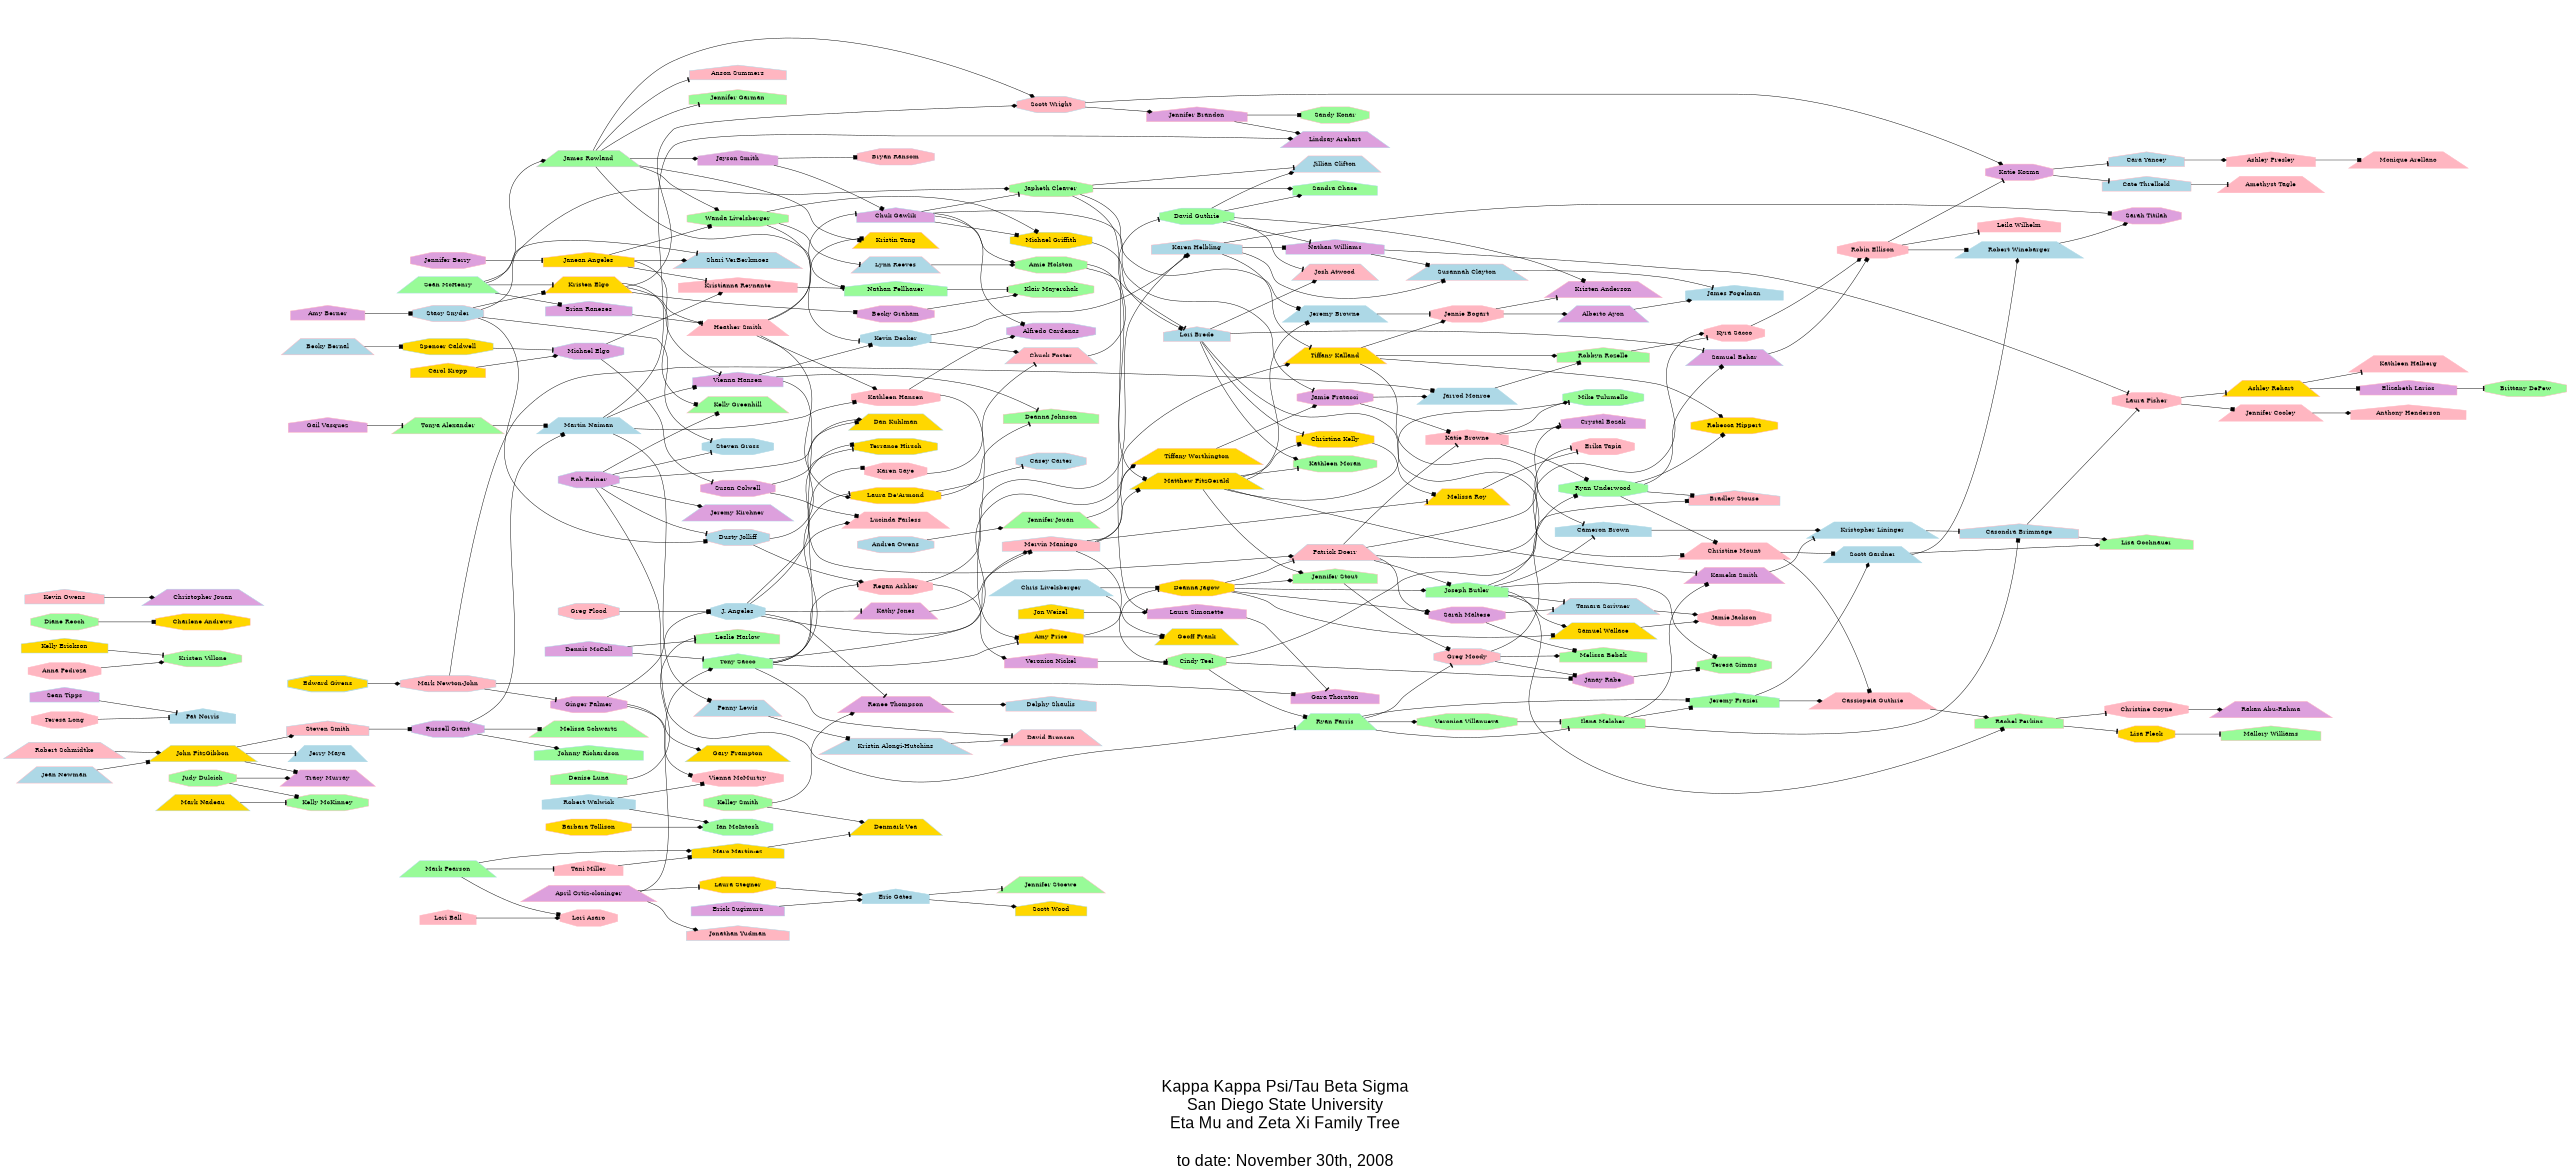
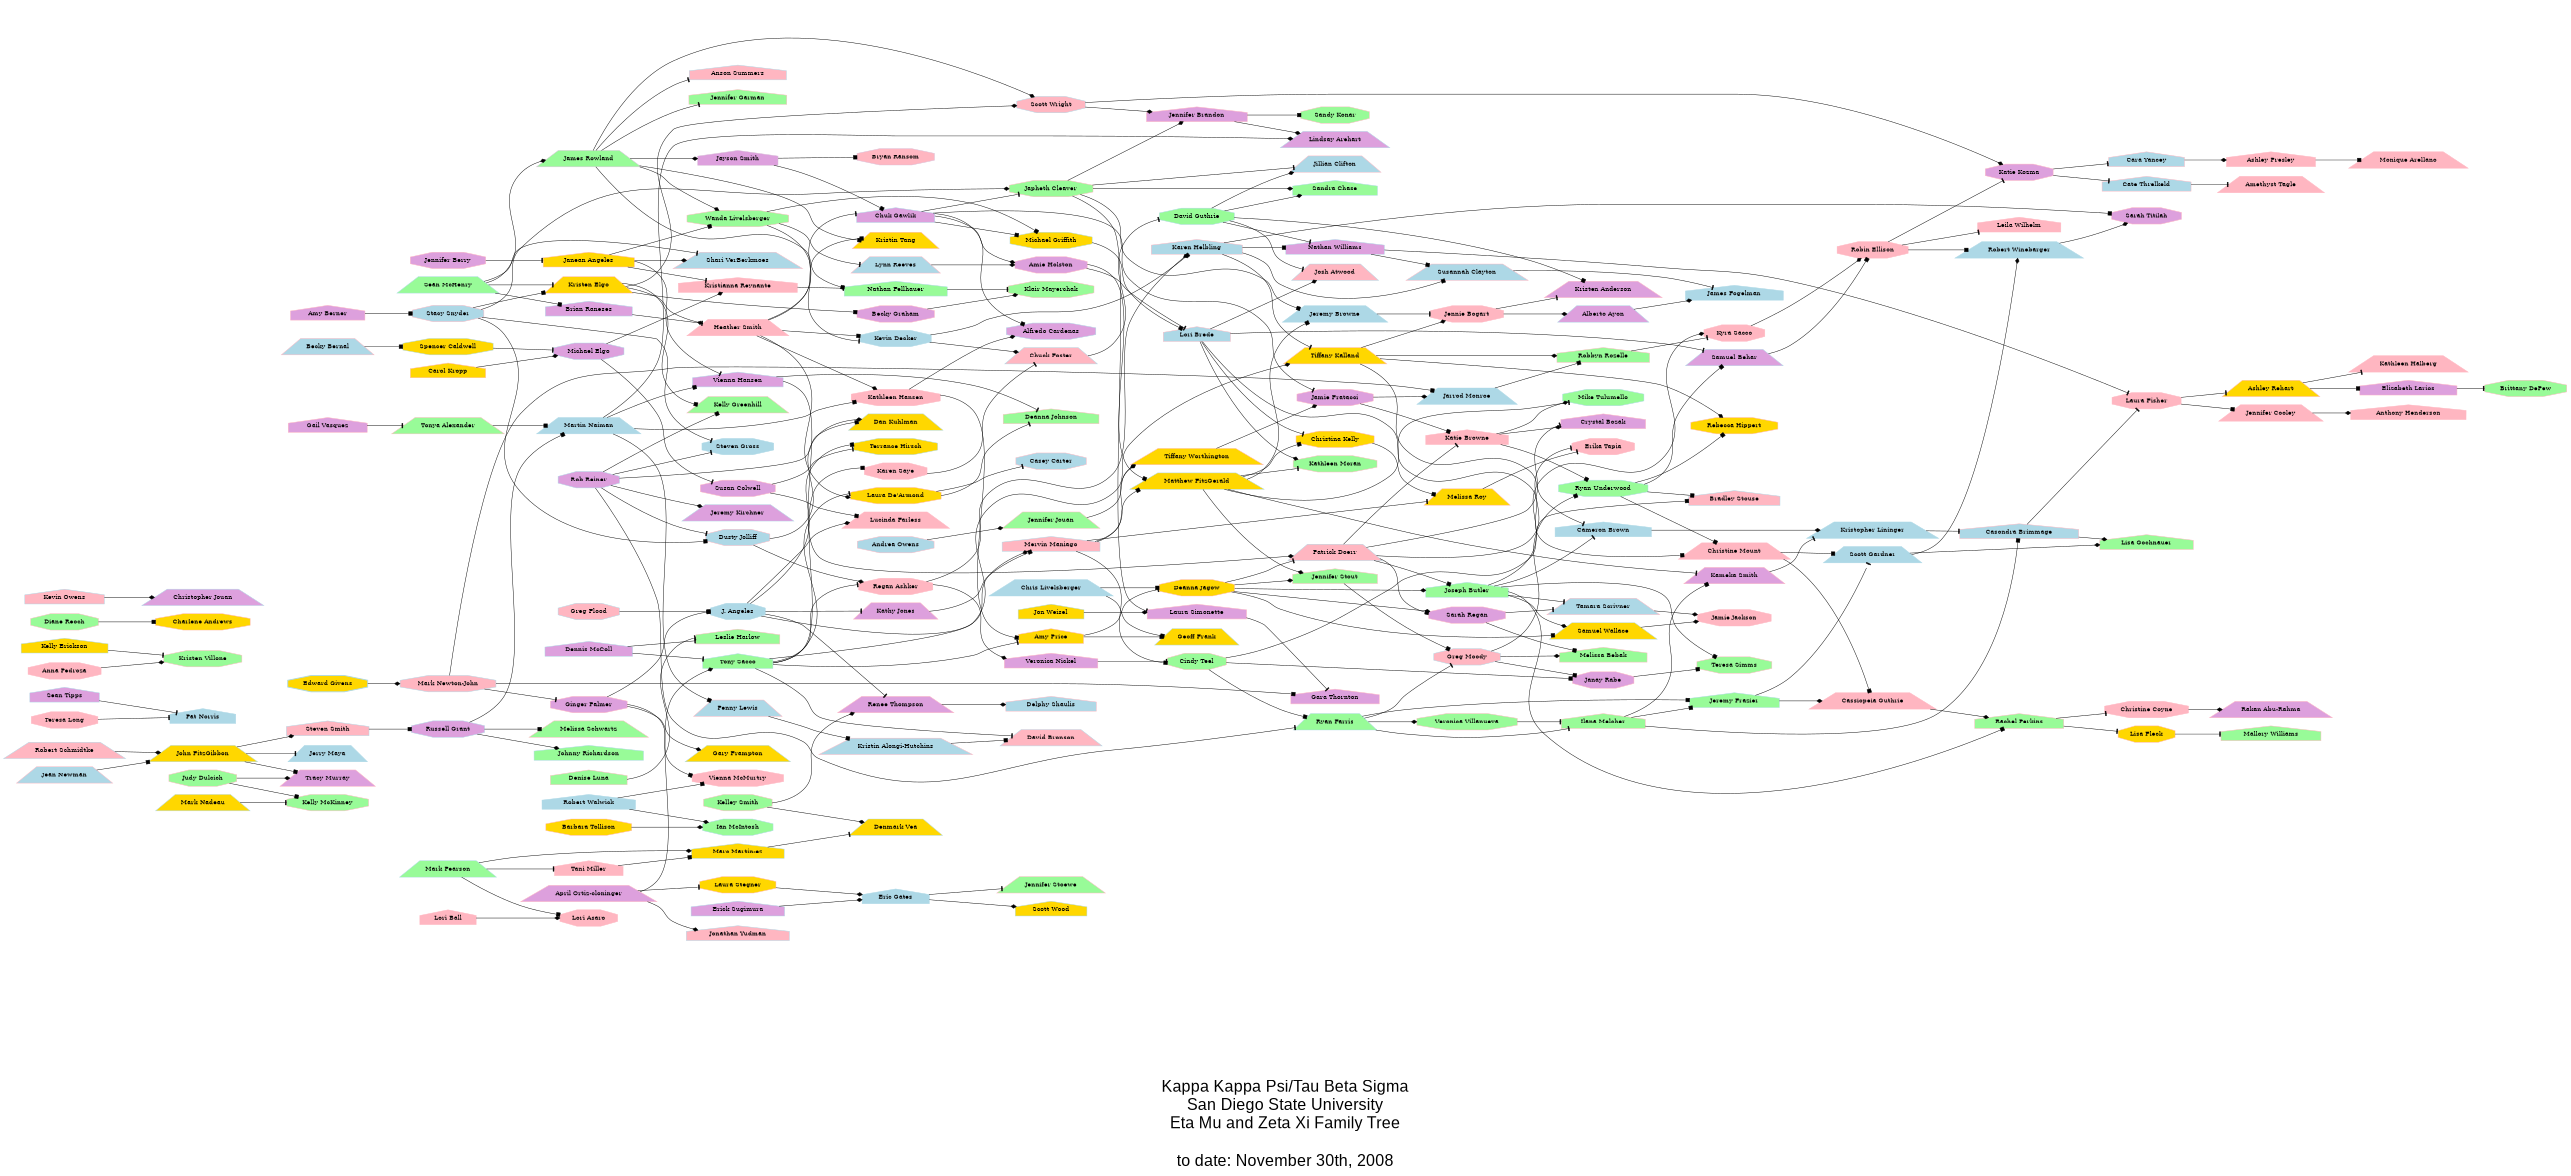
edge "Japheth Cleaver" -> "Jennifer Brandon": added
node "Amie Holston": fillcolor palegreen -> plum
edge "Vienna Hansen" -> "Kevin Decker": now "Heather Smith" -> "Kevin Decker"
node "Sarah Maltese": label "Sarah Maltese" -> "Sarah Regan"
edge "Jeremy Frazier" -> "Scott Gardner": arrowhead diamond -> tee
